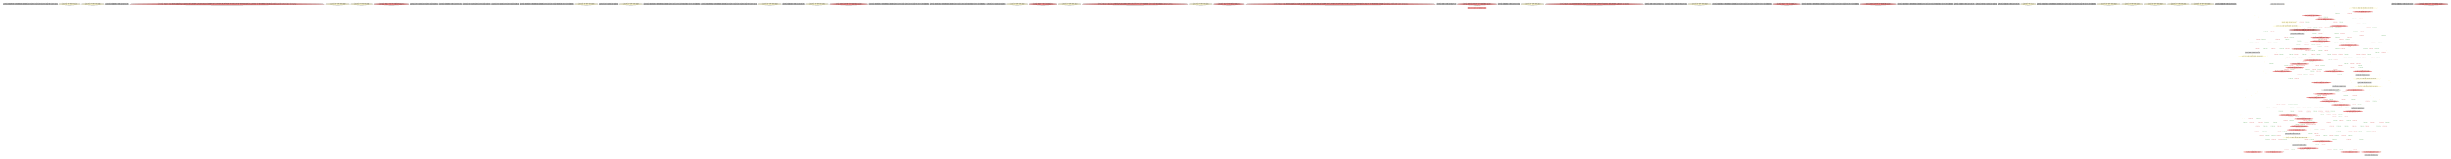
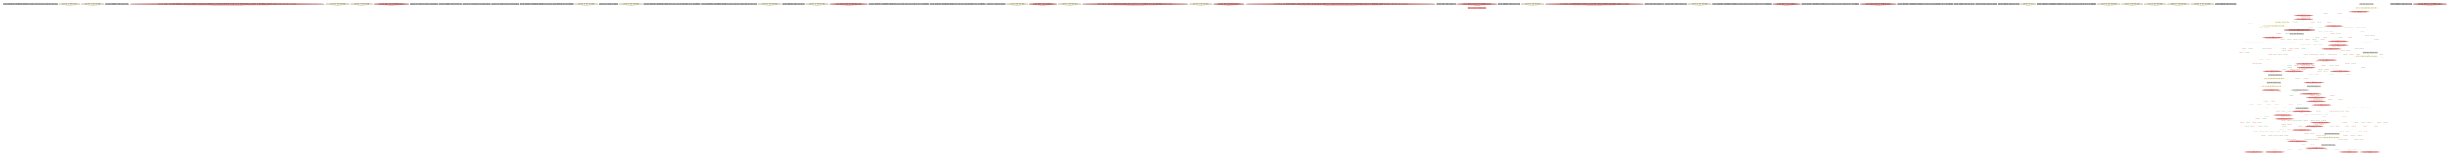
node "[55/56]  %inc29 = add nsw i32 %14, 1": removed
